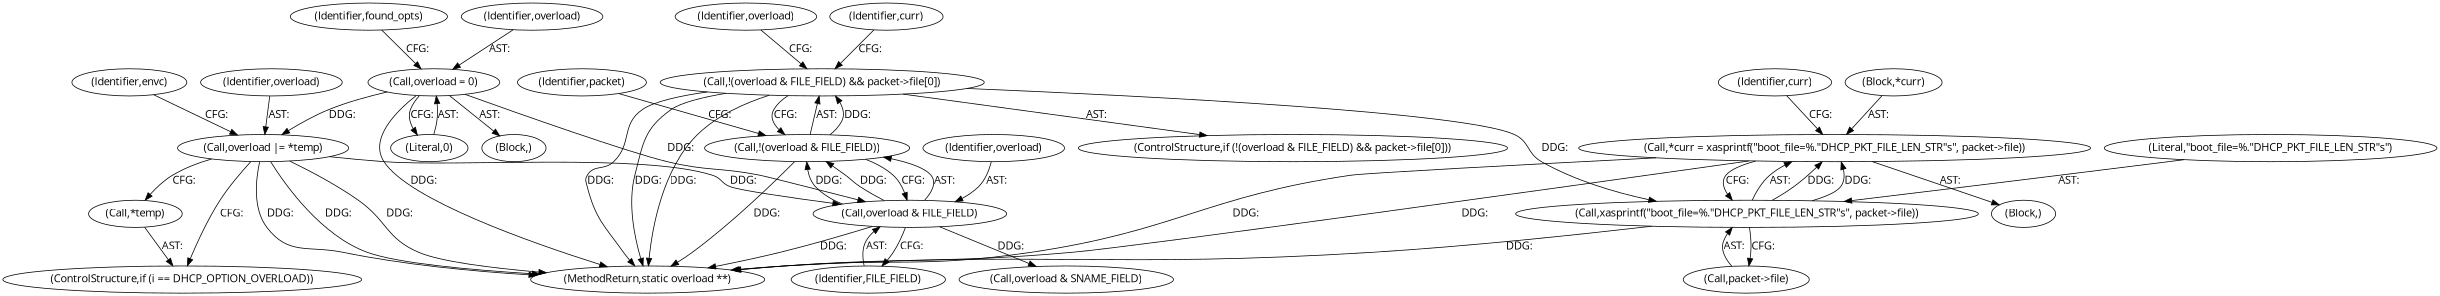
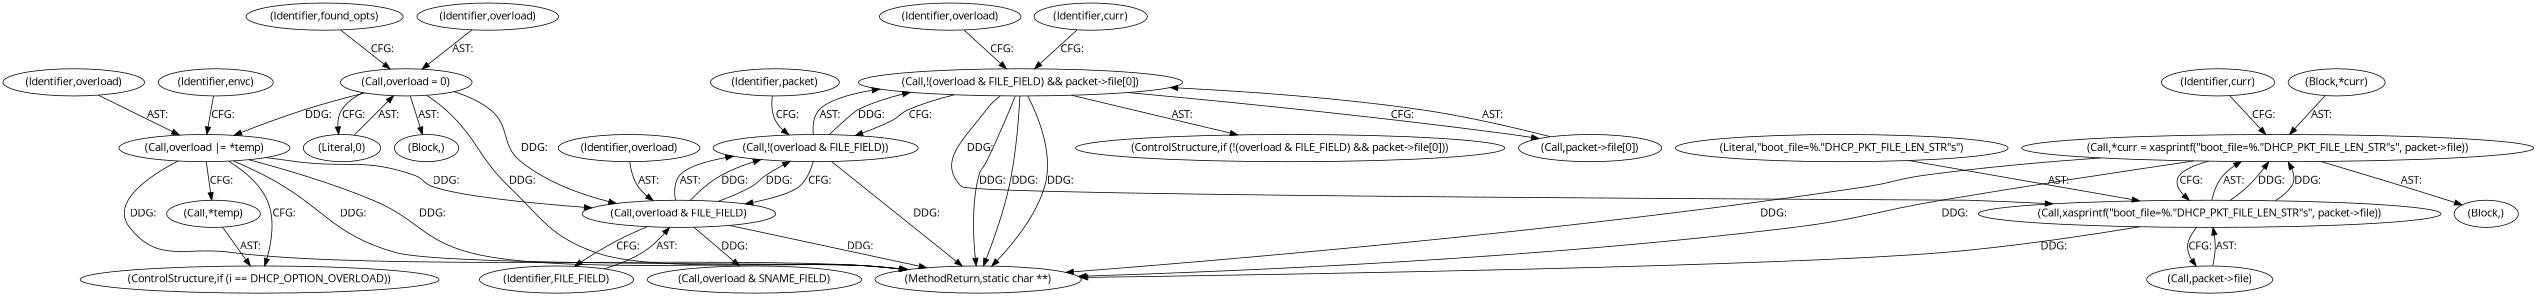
node "(Call,packet->file[0])": added
node "(MethodReturn,static overload **)": label "(MethodReturn,static overload **)" -> "(MethodReturn,static char **)"
